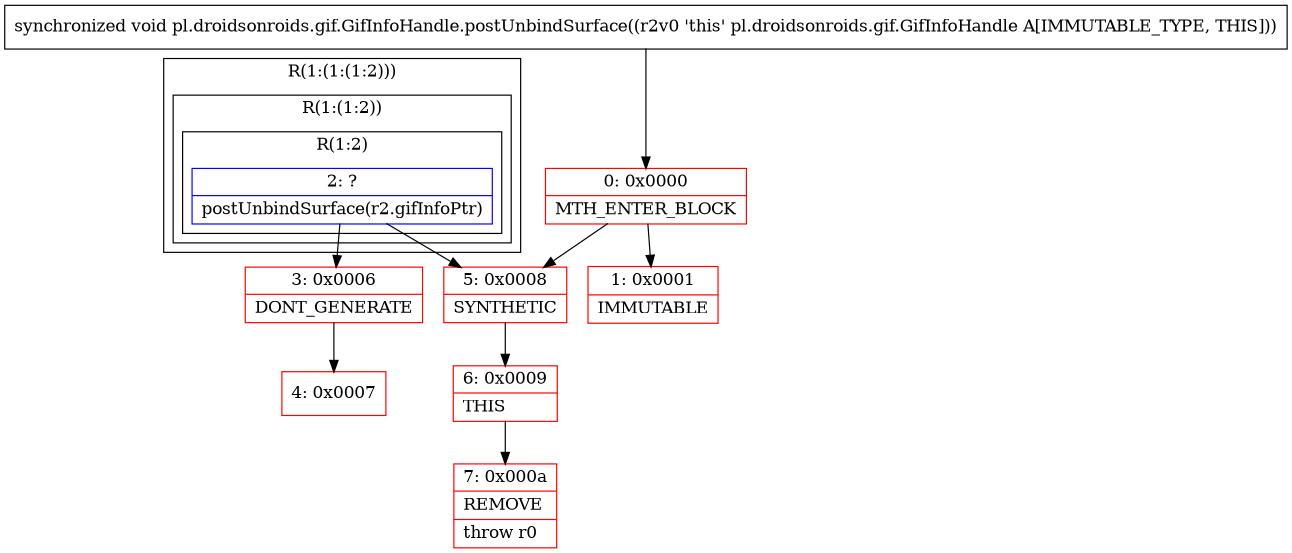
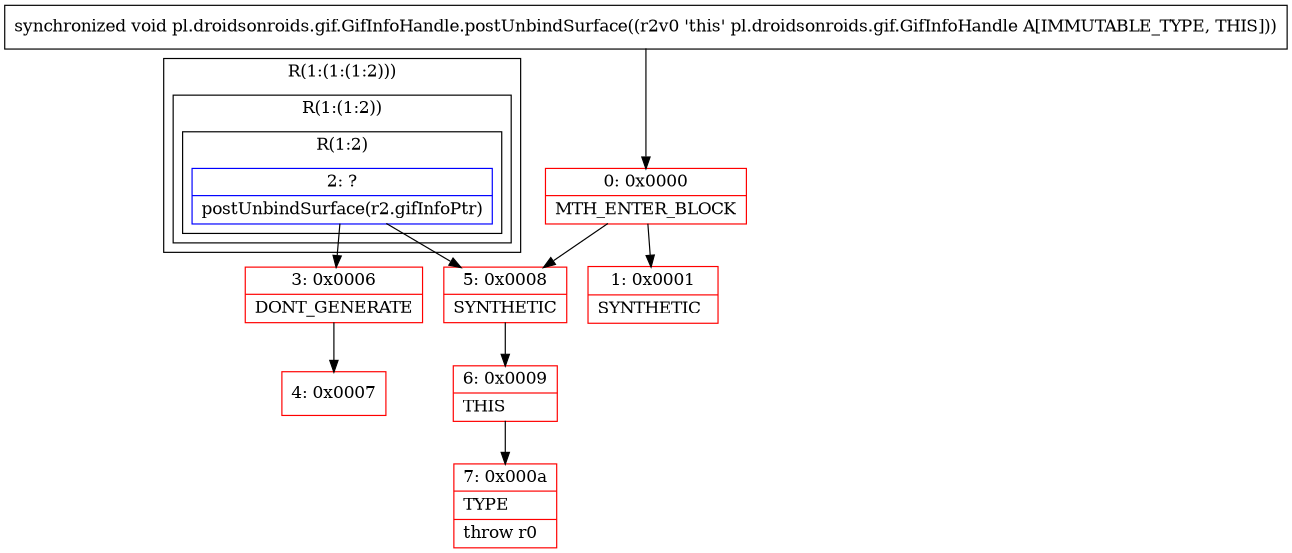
node "1: 0x0001": text "IMMUTABLE" -> "SYNTHETIC"
node "7: 0x000a": text "REMOVE" -> "TYPE"
